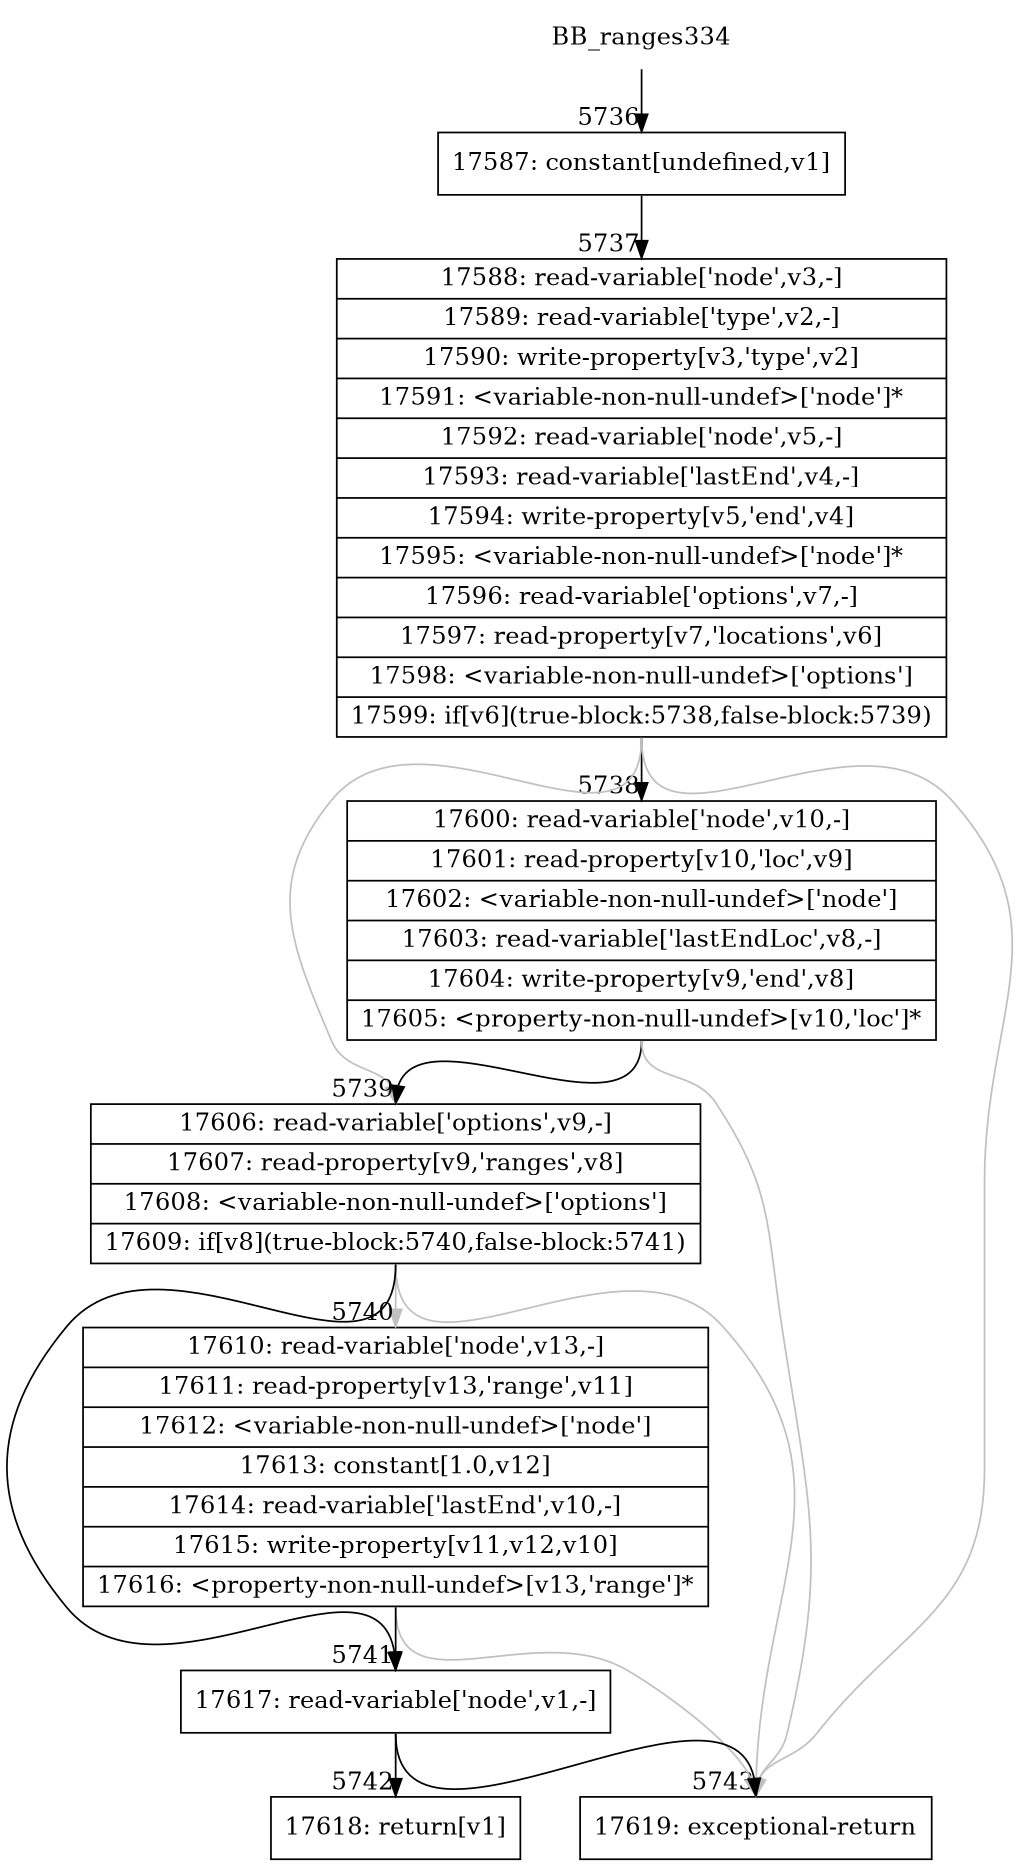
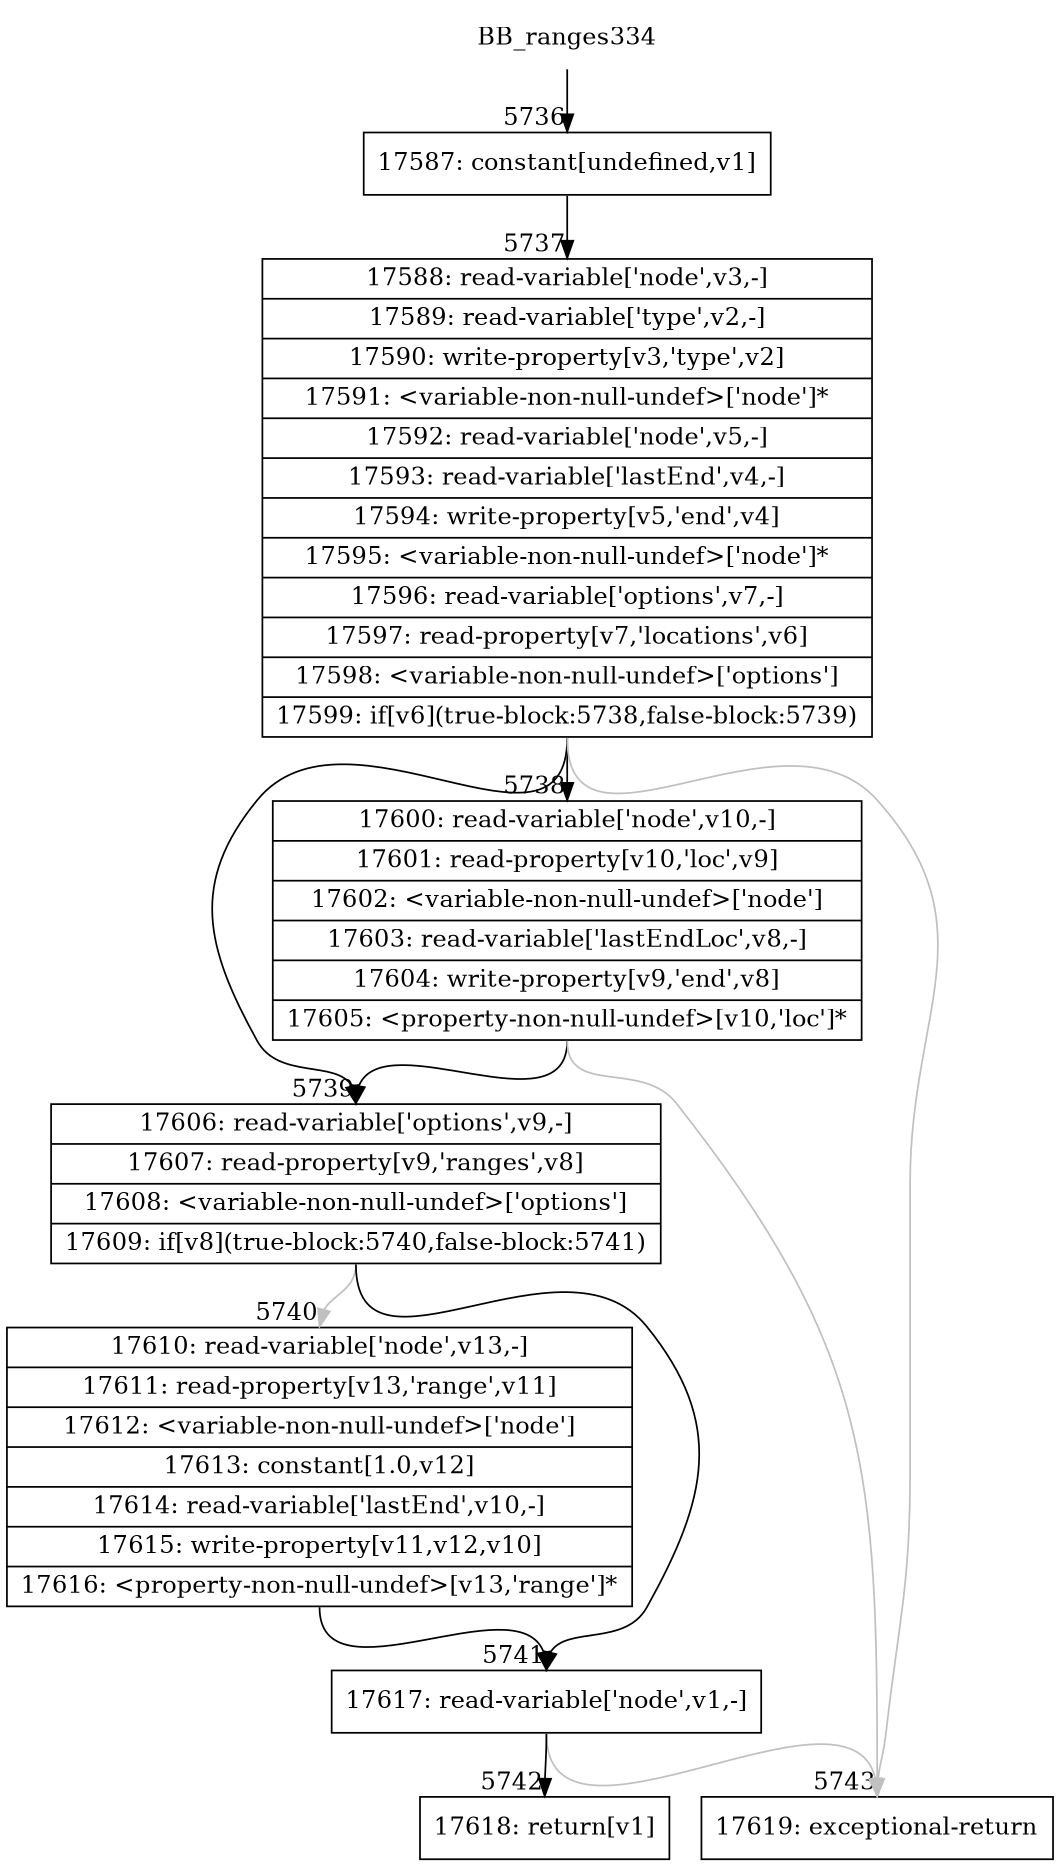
edge "17588: read-variable['node',v3,-]" -> "17606: read-variable['options',v9,-]": color gray -> black
edge "17606: read-variable['options',v9,-]" -> "17619: exceptional-return": removed
edge "17610: read-variable['node',v13,-]" -> "17619: exceptional-return": removed
edge "17617: read-variable['node',v1,-]" -> "17619: exceptional-return": color black -> gray
